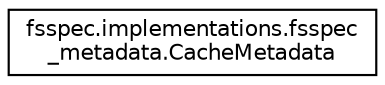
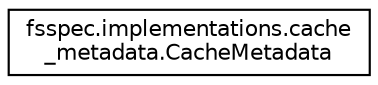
node "fsspec.implementations.fsspec _metadata.CacheMetadata": label "fsspec.implementations.fsspec _metadata.CacheMetadata" -> "fsspec.implementations.cache _metadata.CacheMetadata"
